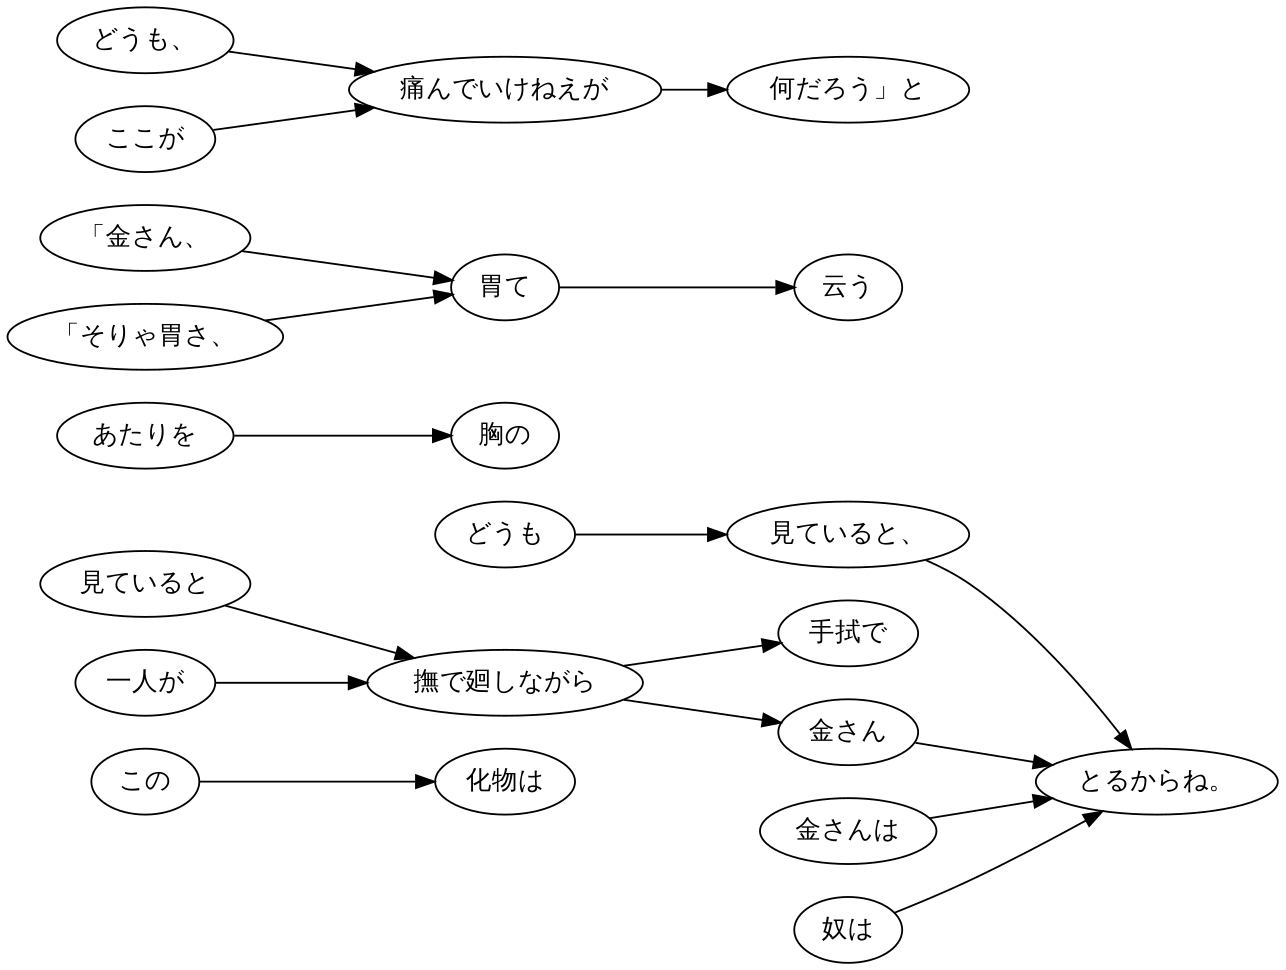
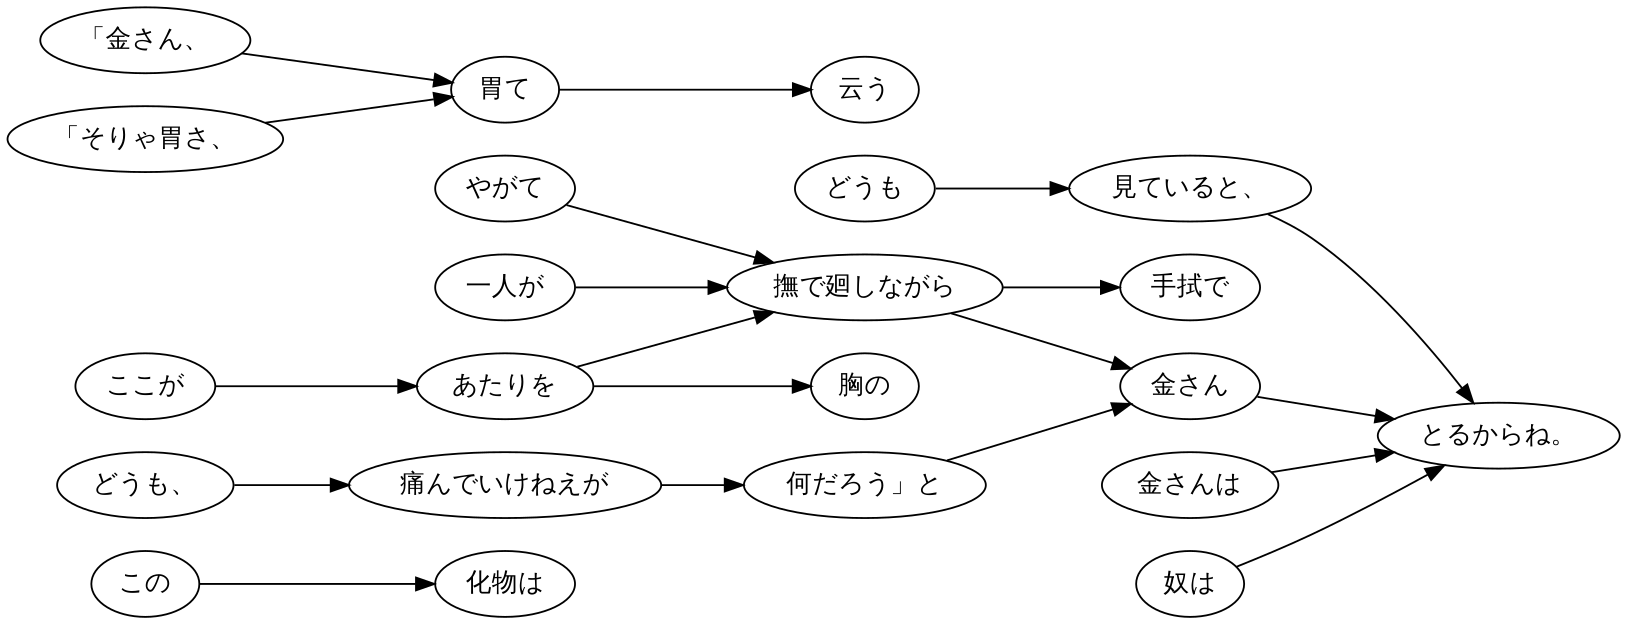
edge "ここが" -> "痛んでいけねえが": now "ここが" -> "あたりを"
edge "あたりを" -> "撫で廻しながら": added
edge "何だろう」と" -> "金さん": added
node "見ていると": label "見ていると" -> "やがて"
